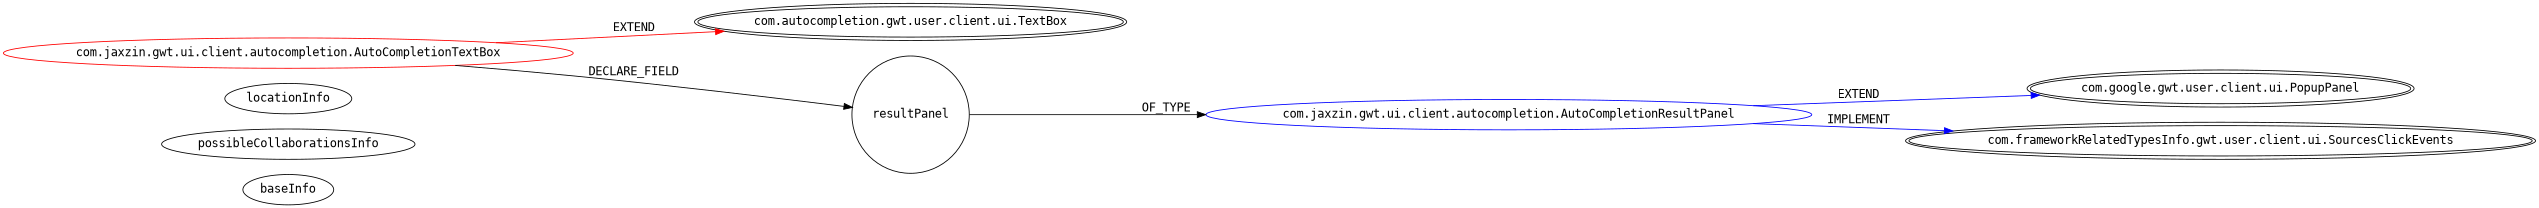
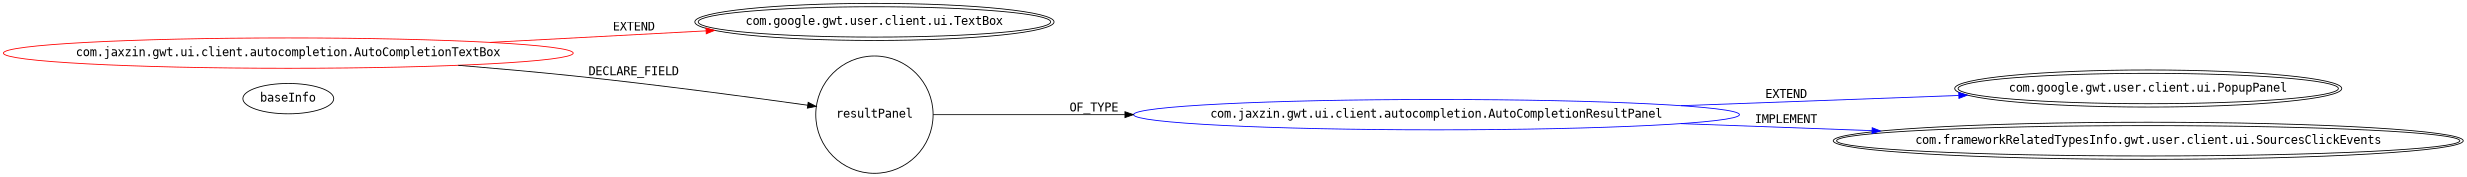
node "com.autocompletion.gwt.user.client.ui.TextBox": label "com.autocompletion.gwt.user.client.ui.TextBox" -> "com.google.gwt.user.client.ui.TextBox"
node "locationInfo": removed
node "possibleCollaborationsInfo": removed
